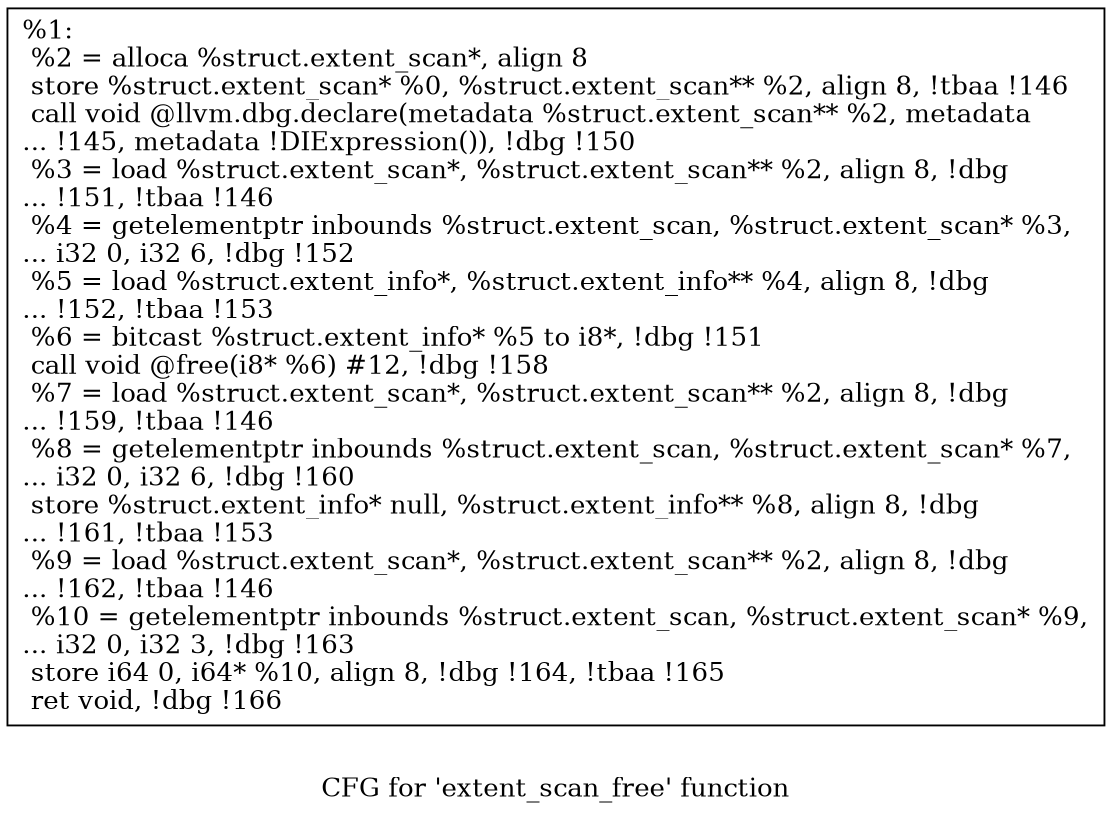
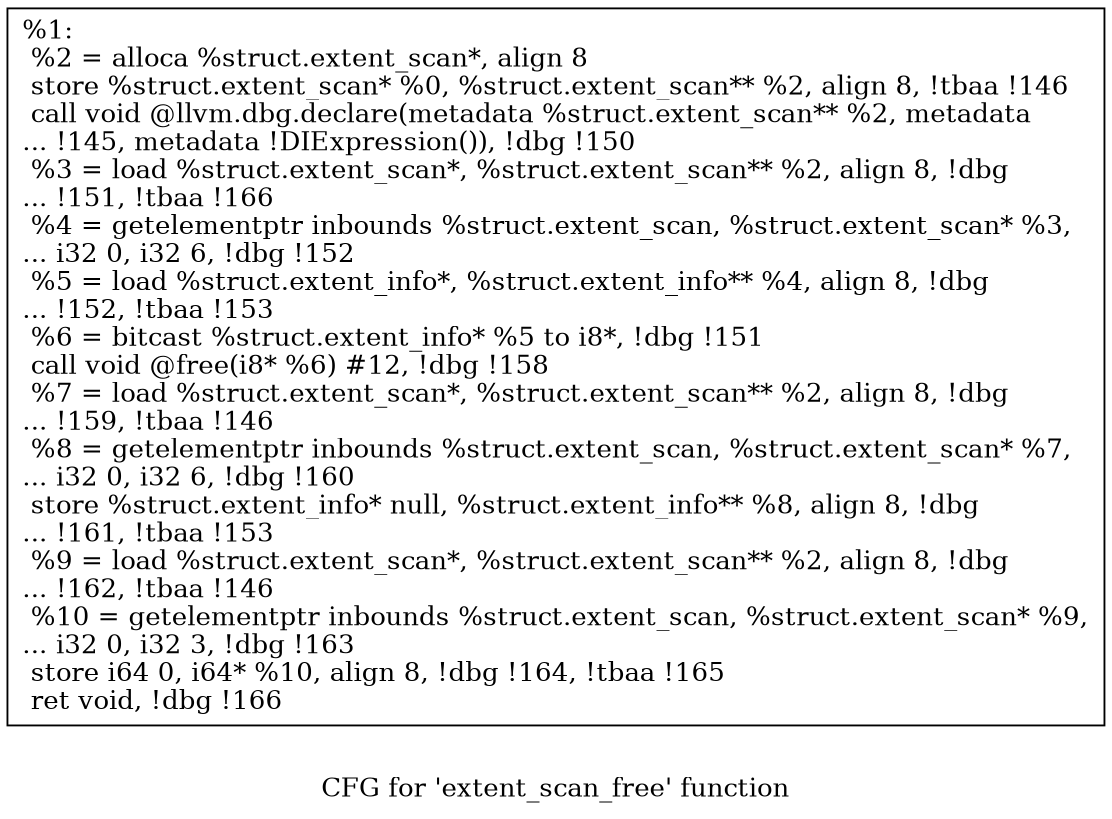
node "%1:": text "... !151, !tbaa !146" -> "... !151, !tbaa !166"
